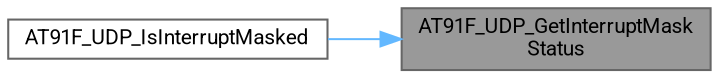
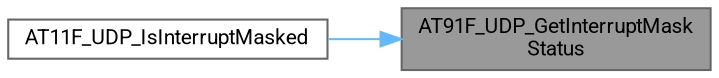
node "AT91F_UDP_IsInterruptMasked": label "AT91F_UDP_IsInterruptMasked" -> "AT11F_UDP_IsInterruptMasked"
